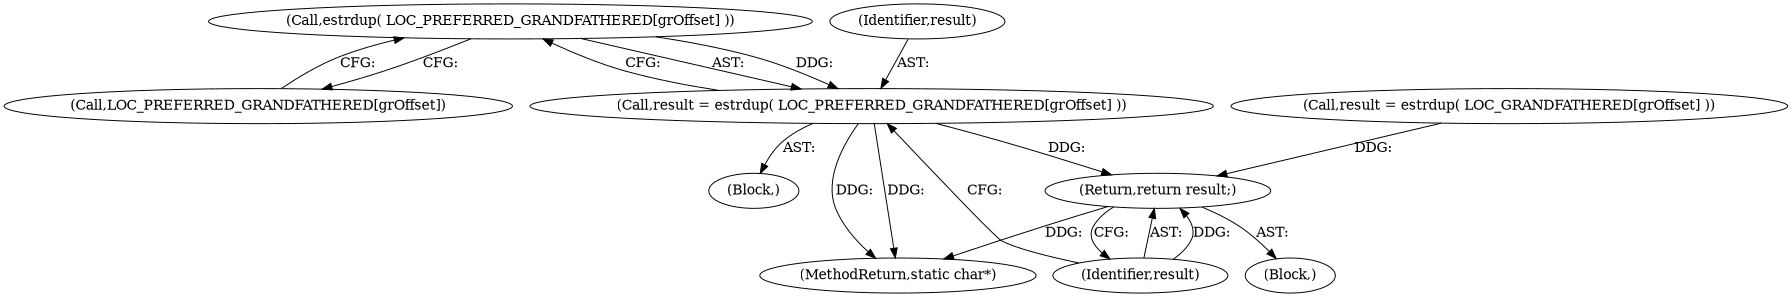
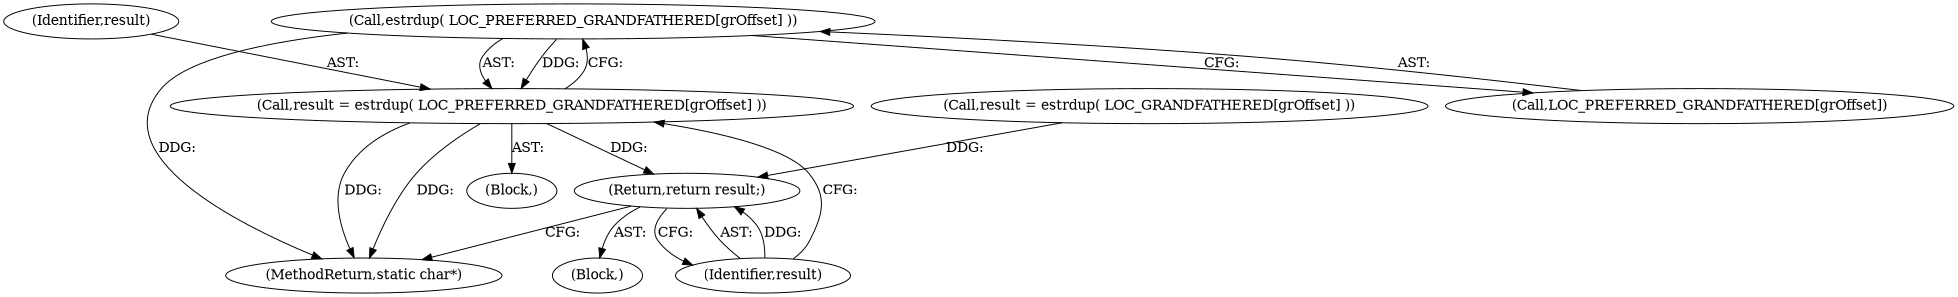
edge "(Call,LOC_PREFERRED_GRANDFATHERED[grOffset])" -> "(Call,estrdup( LOC_PREFERRED_GRANDFATHERED[grOffset] ))": label "CFG: " -> "AST: "
edge "(Call,estrdup( LOC_PREFERRED_GRANDFATHERED[grOffset] ))" -> "(MethodReturn,static char*)": added, label "DDG:"
edge "(Return,return result;)" -> "(MethodReturn,static char*)": label "DDG: " -> "CFG: "
